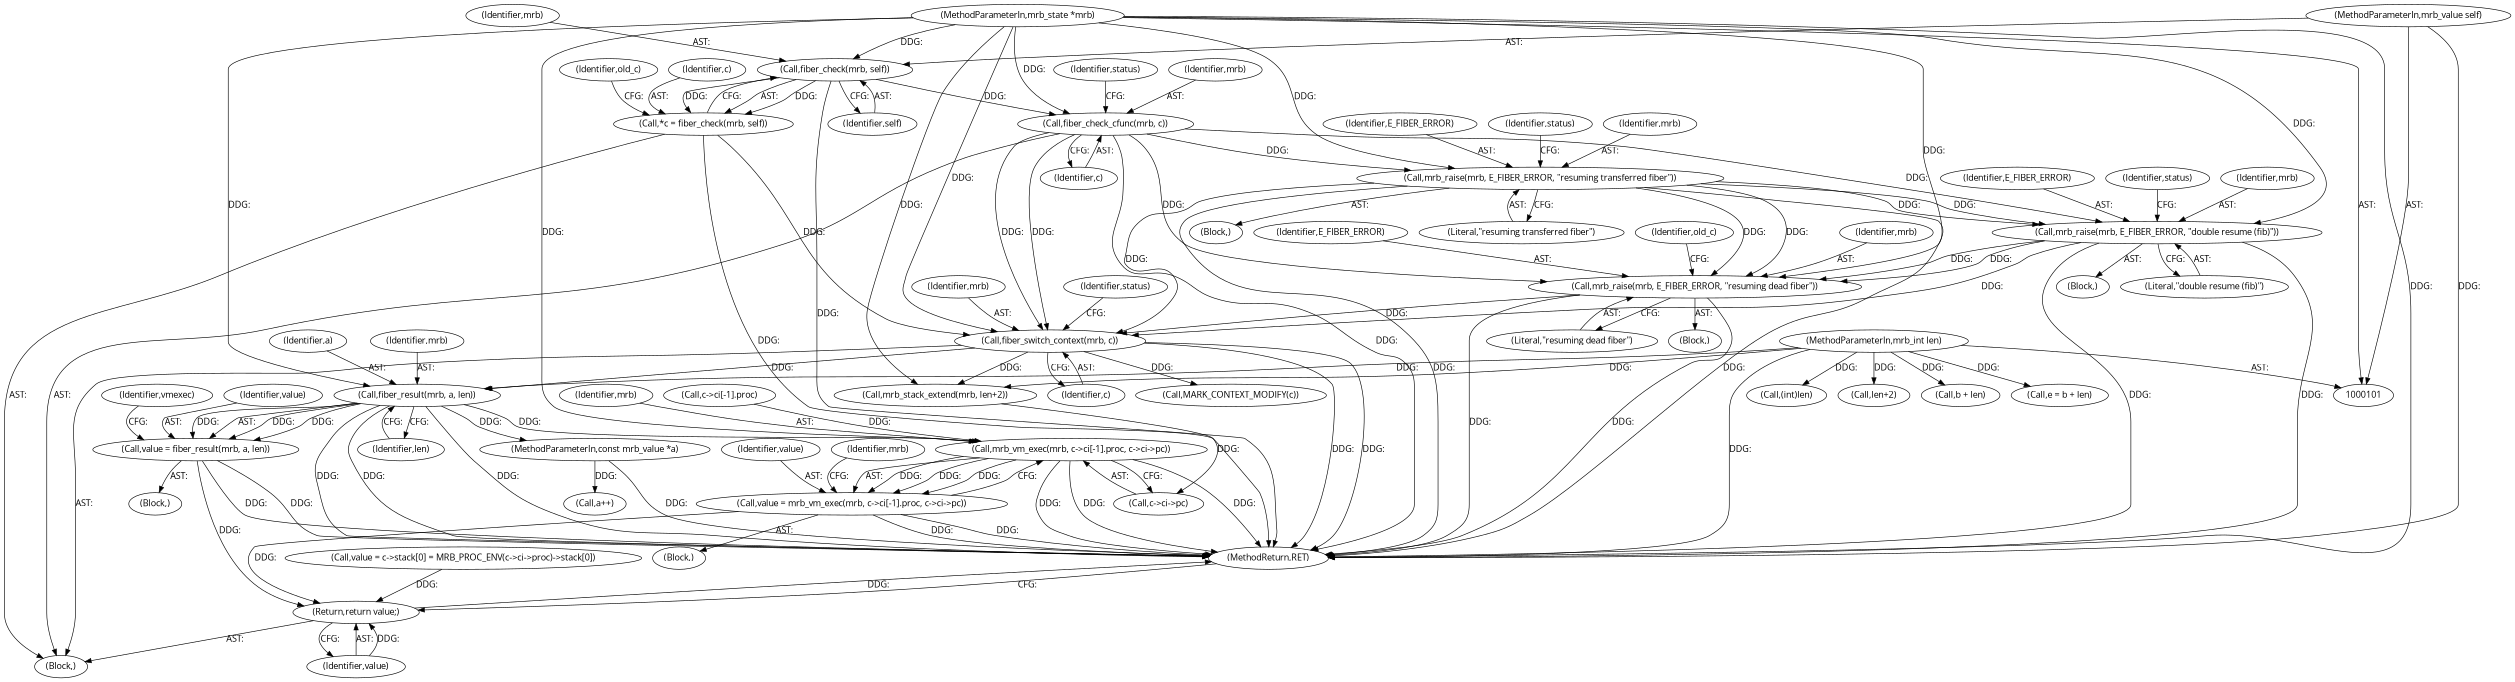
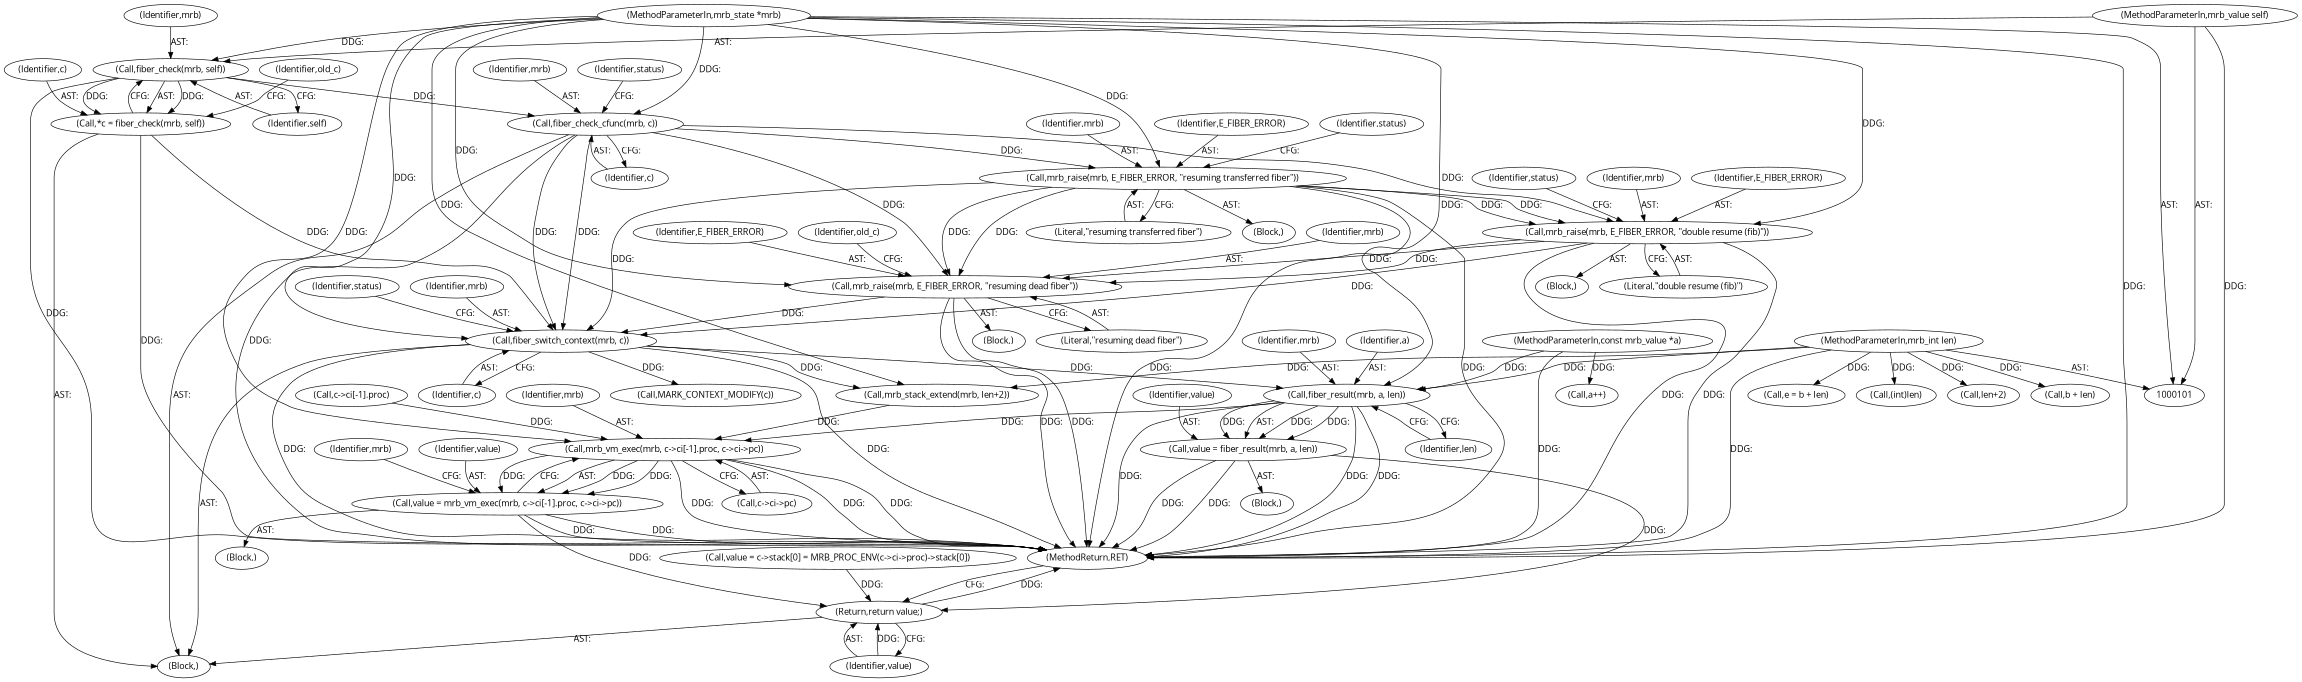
node "(Identifier,vmexec)": removed
edge "(Call,mrb_stack_extend(mrb, len+2))" -> "(Call,c->ci->pc)": now "(Call,mrb_stack_extend(mrb, len+2))" -> "(Call,mrb_vm_exec(mrb, c->ci[-1].proc, c->ci->pc))"
edge "(Call,fiber_result(mrb, a, len))" -> "(MethodParameterIn,const mrb_value *a)": reversed
